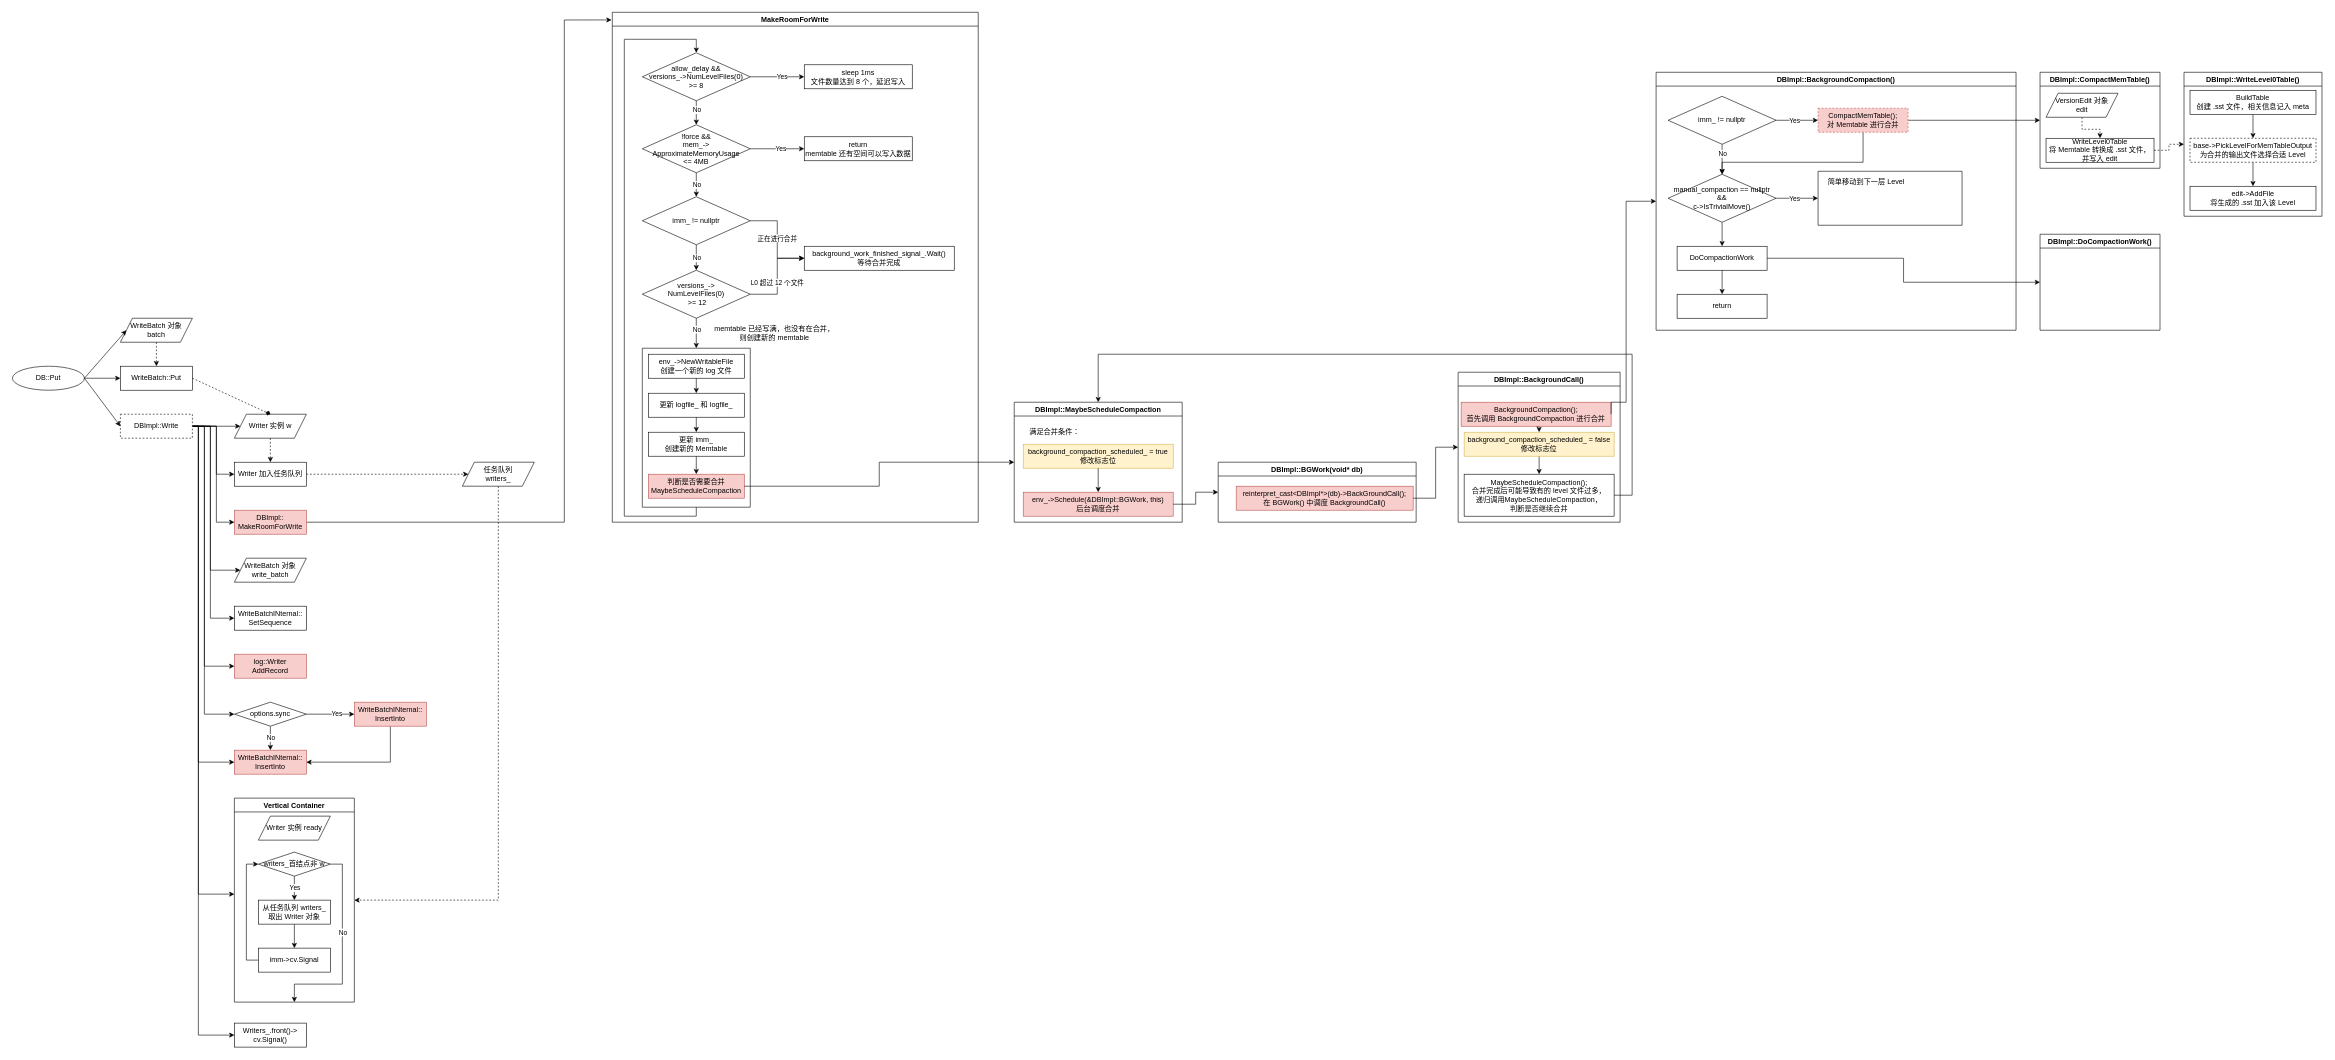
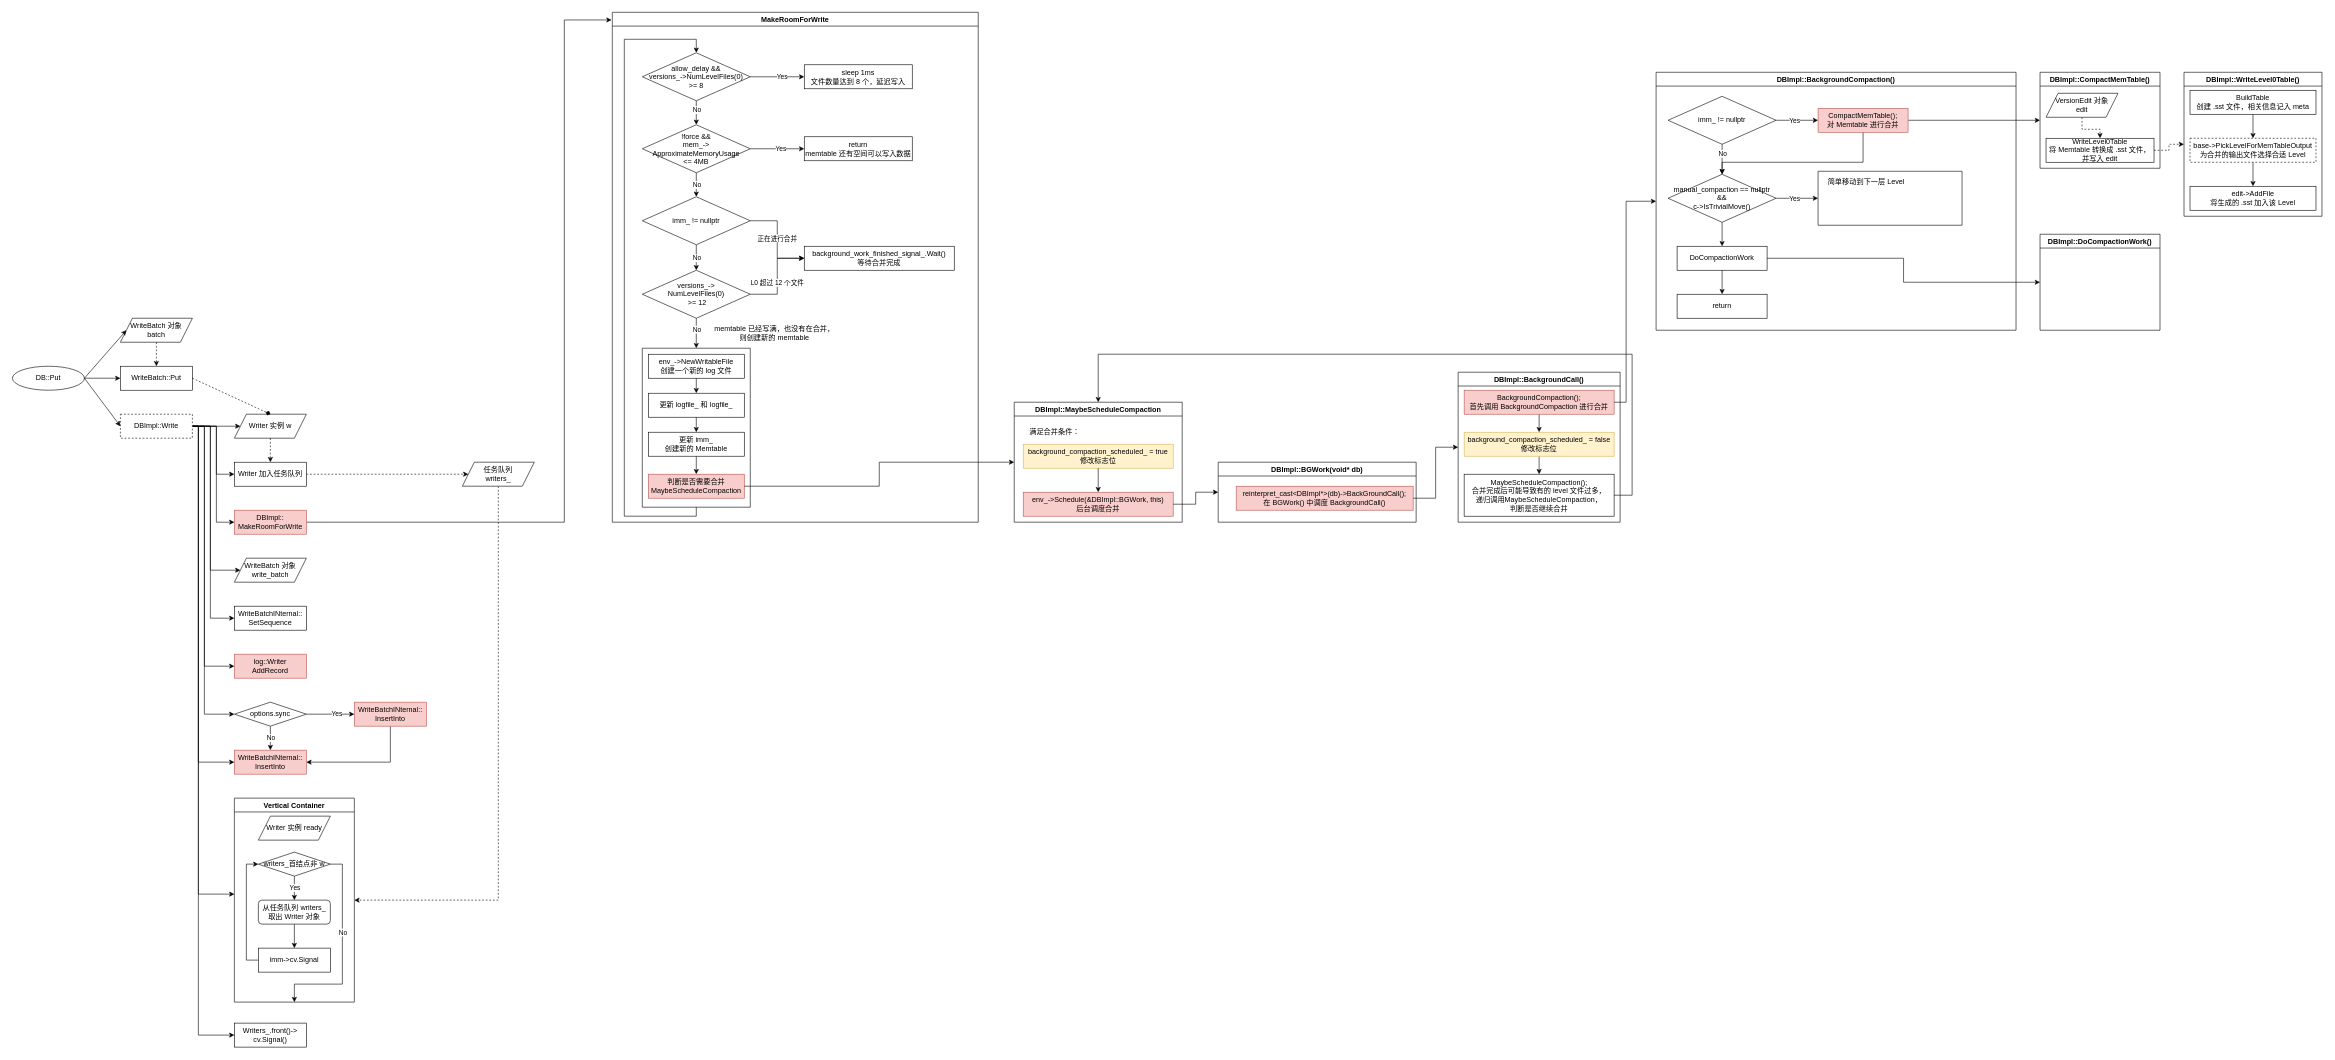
node "CompactMemTable(); 对 Memtable 进行合并": style dashed -> solid
node "BackgroundCompaction(); 首先调用 BackgroundCompaction 进行合并": moved (1536, 414) -> (1539, 402)
node "从任务队列 writers_ 取出 Writer 对象": shape rectangle -> rounded rectangle
